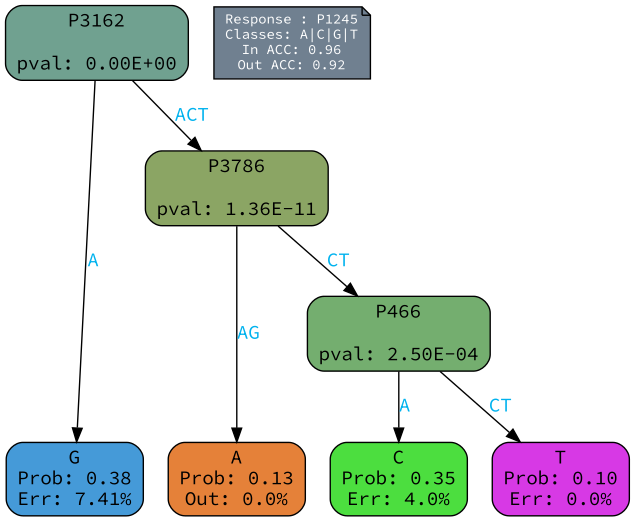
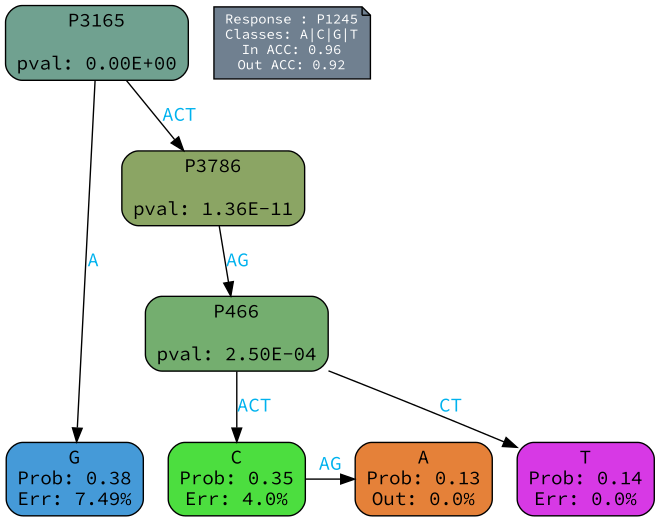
node "P3162 pval: 0.00E+00": label "P3162 pval: 0.00E+00" -> "P3165 pval: 0.00E+00"
edge "P3786 pval: 1.36E-11" -> "P466 pval: 2.50E-04": label "CT" -> "AG"
edge "P3786 pval: 1.36E-11" -> "A Prob: 0.13 Out: 0.0%": now "C Prob: 0.35 Err: 4.0%" -> "A Prob: 0.13 Out: 0.0%"
edge "P466 pval: 2.50E-04" -> "C Prob: 0.35 Err: 4.0%": label "A" -> "ACT"
node "G Prob: 0.38 Err: 7.41%": label "G Prob: 0.38 Err: 7.41%" -> "G Prob: 0.38 Err: 7.49%"
node "T Prob: 0.10 Err: 0.0%": label "T Prob: 0.10 Err: 0.0%" -> "T Prob: 0.14 Err: 0.0%"
